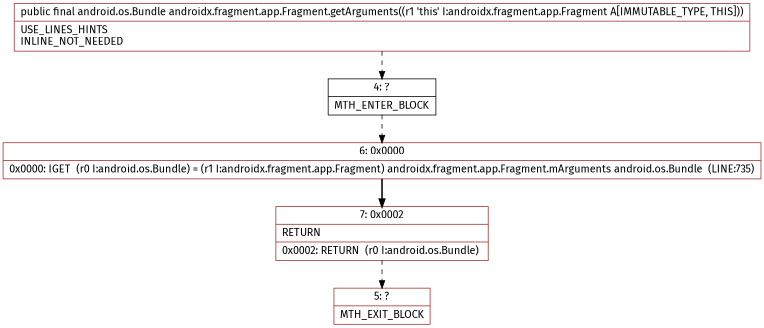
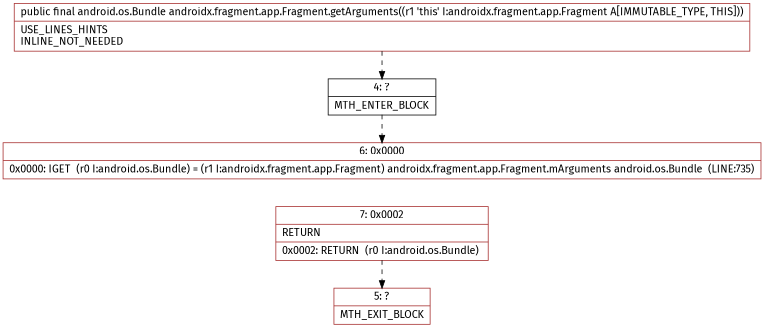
edge "6: 0x0000" -> "7: 0x0002": removed
